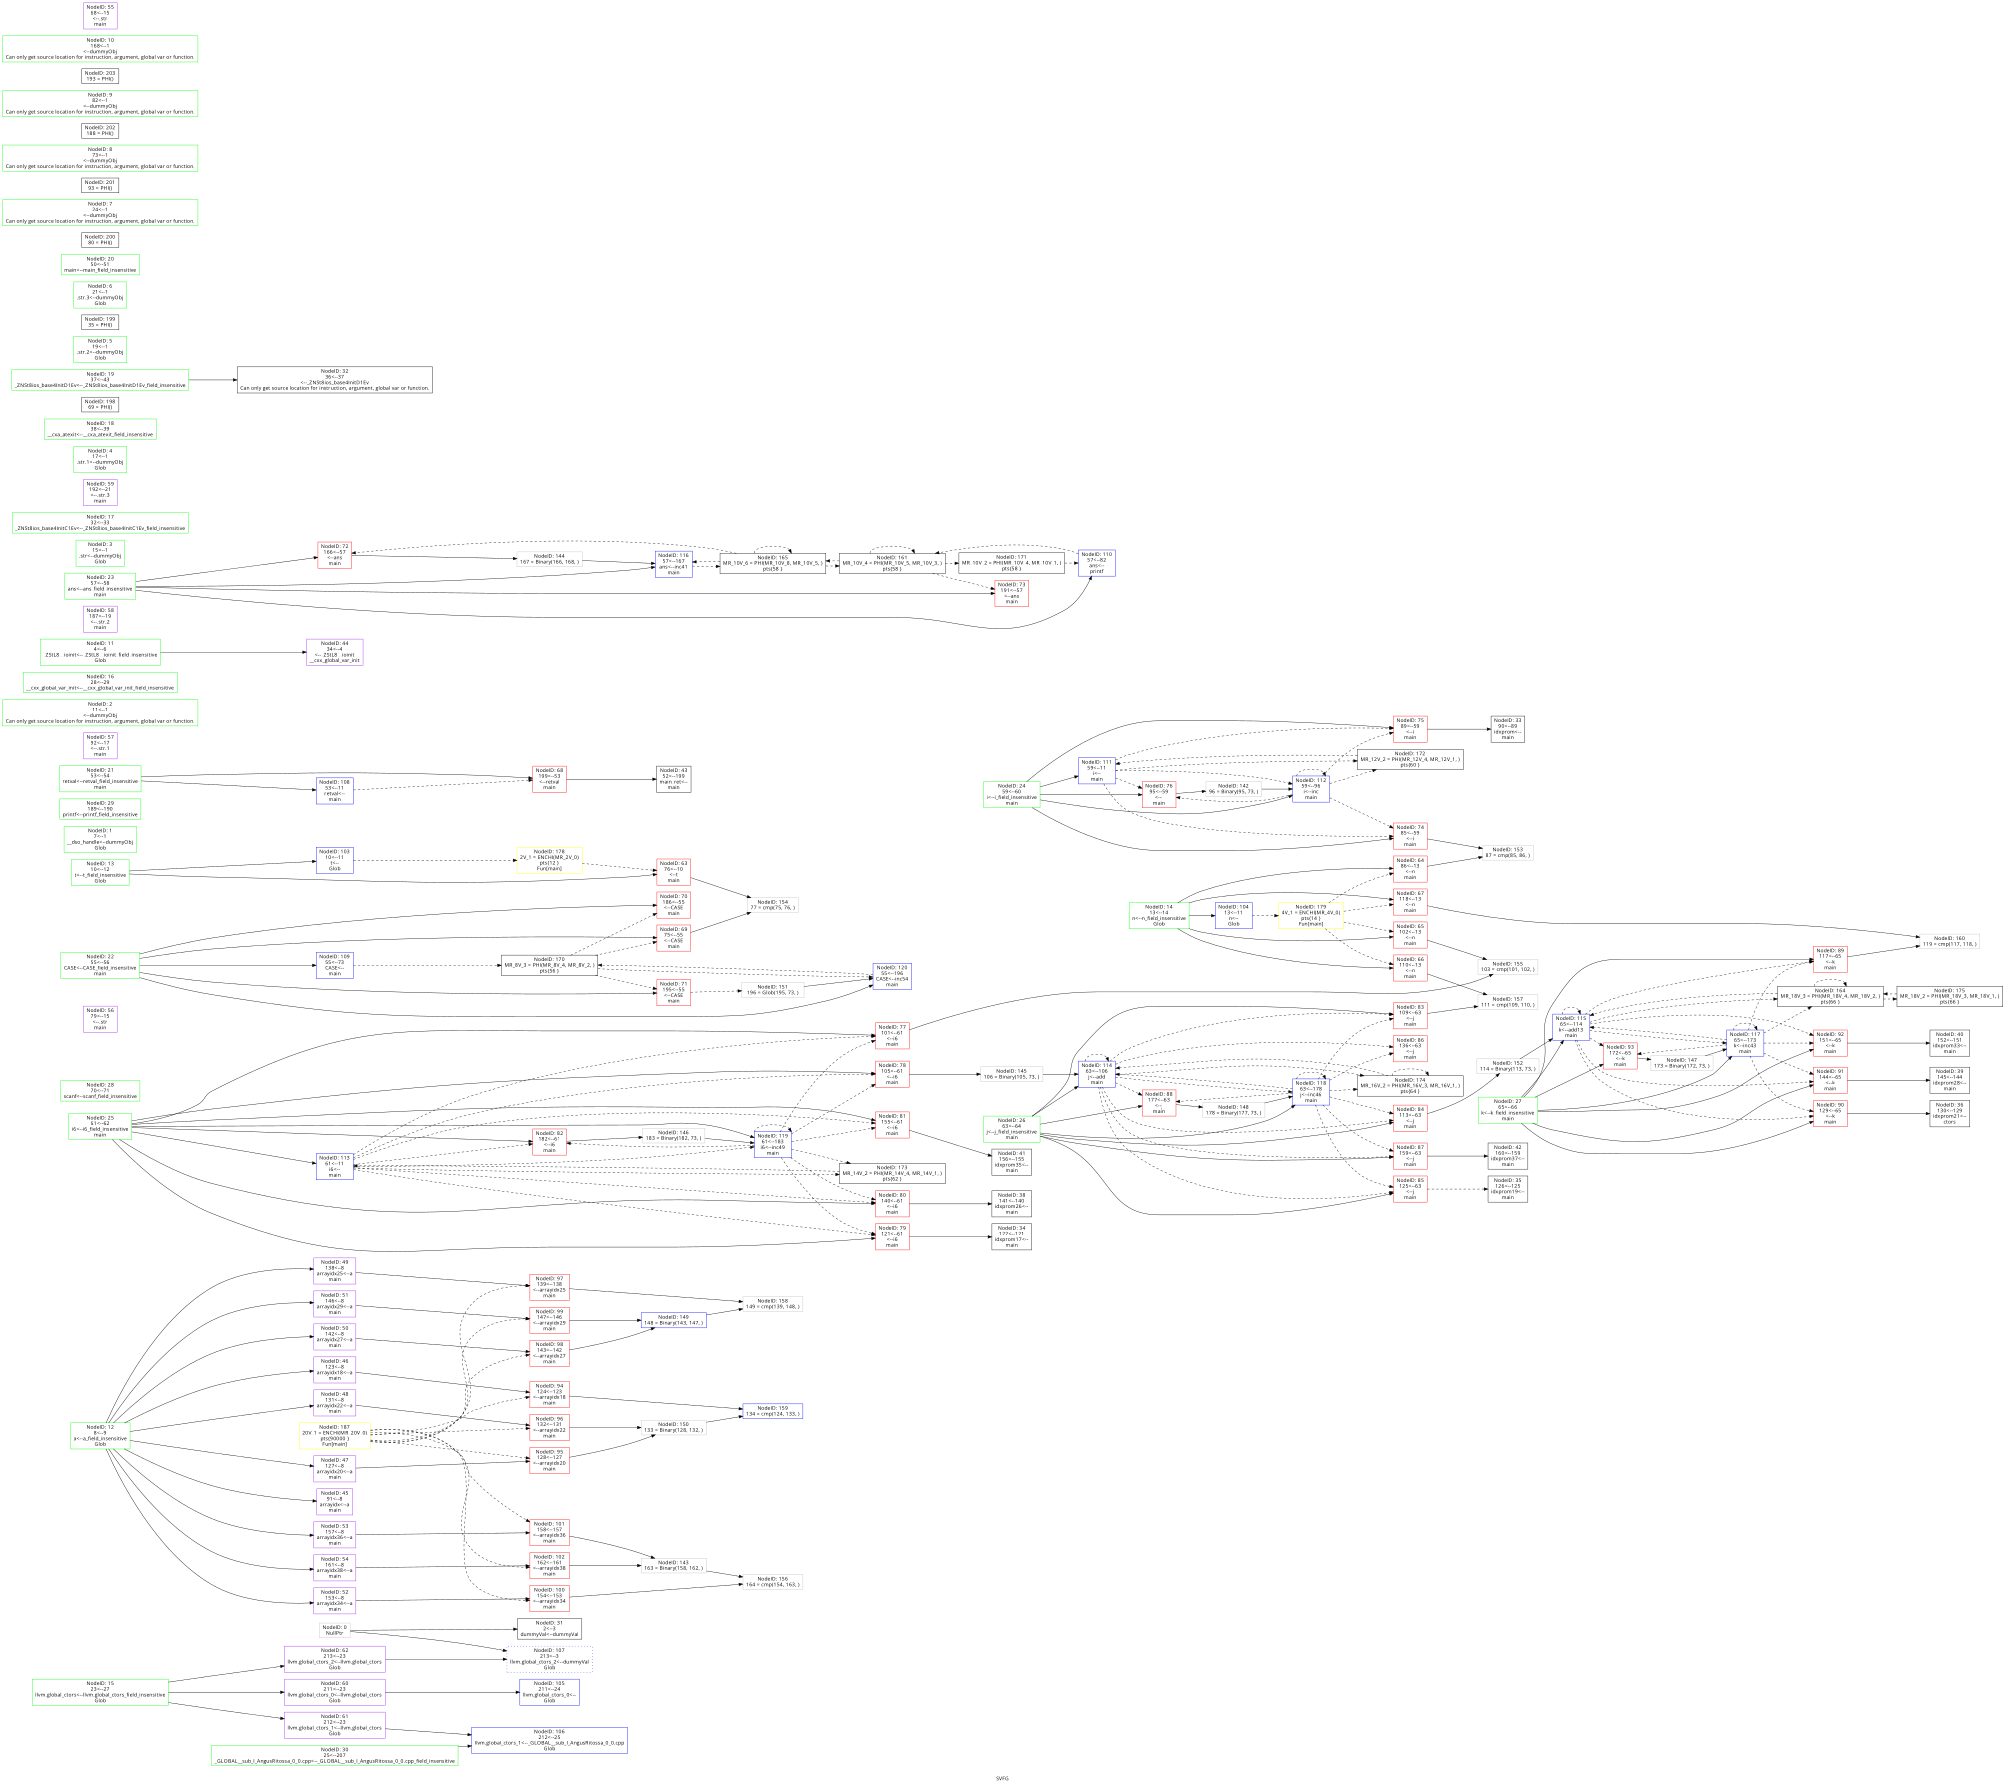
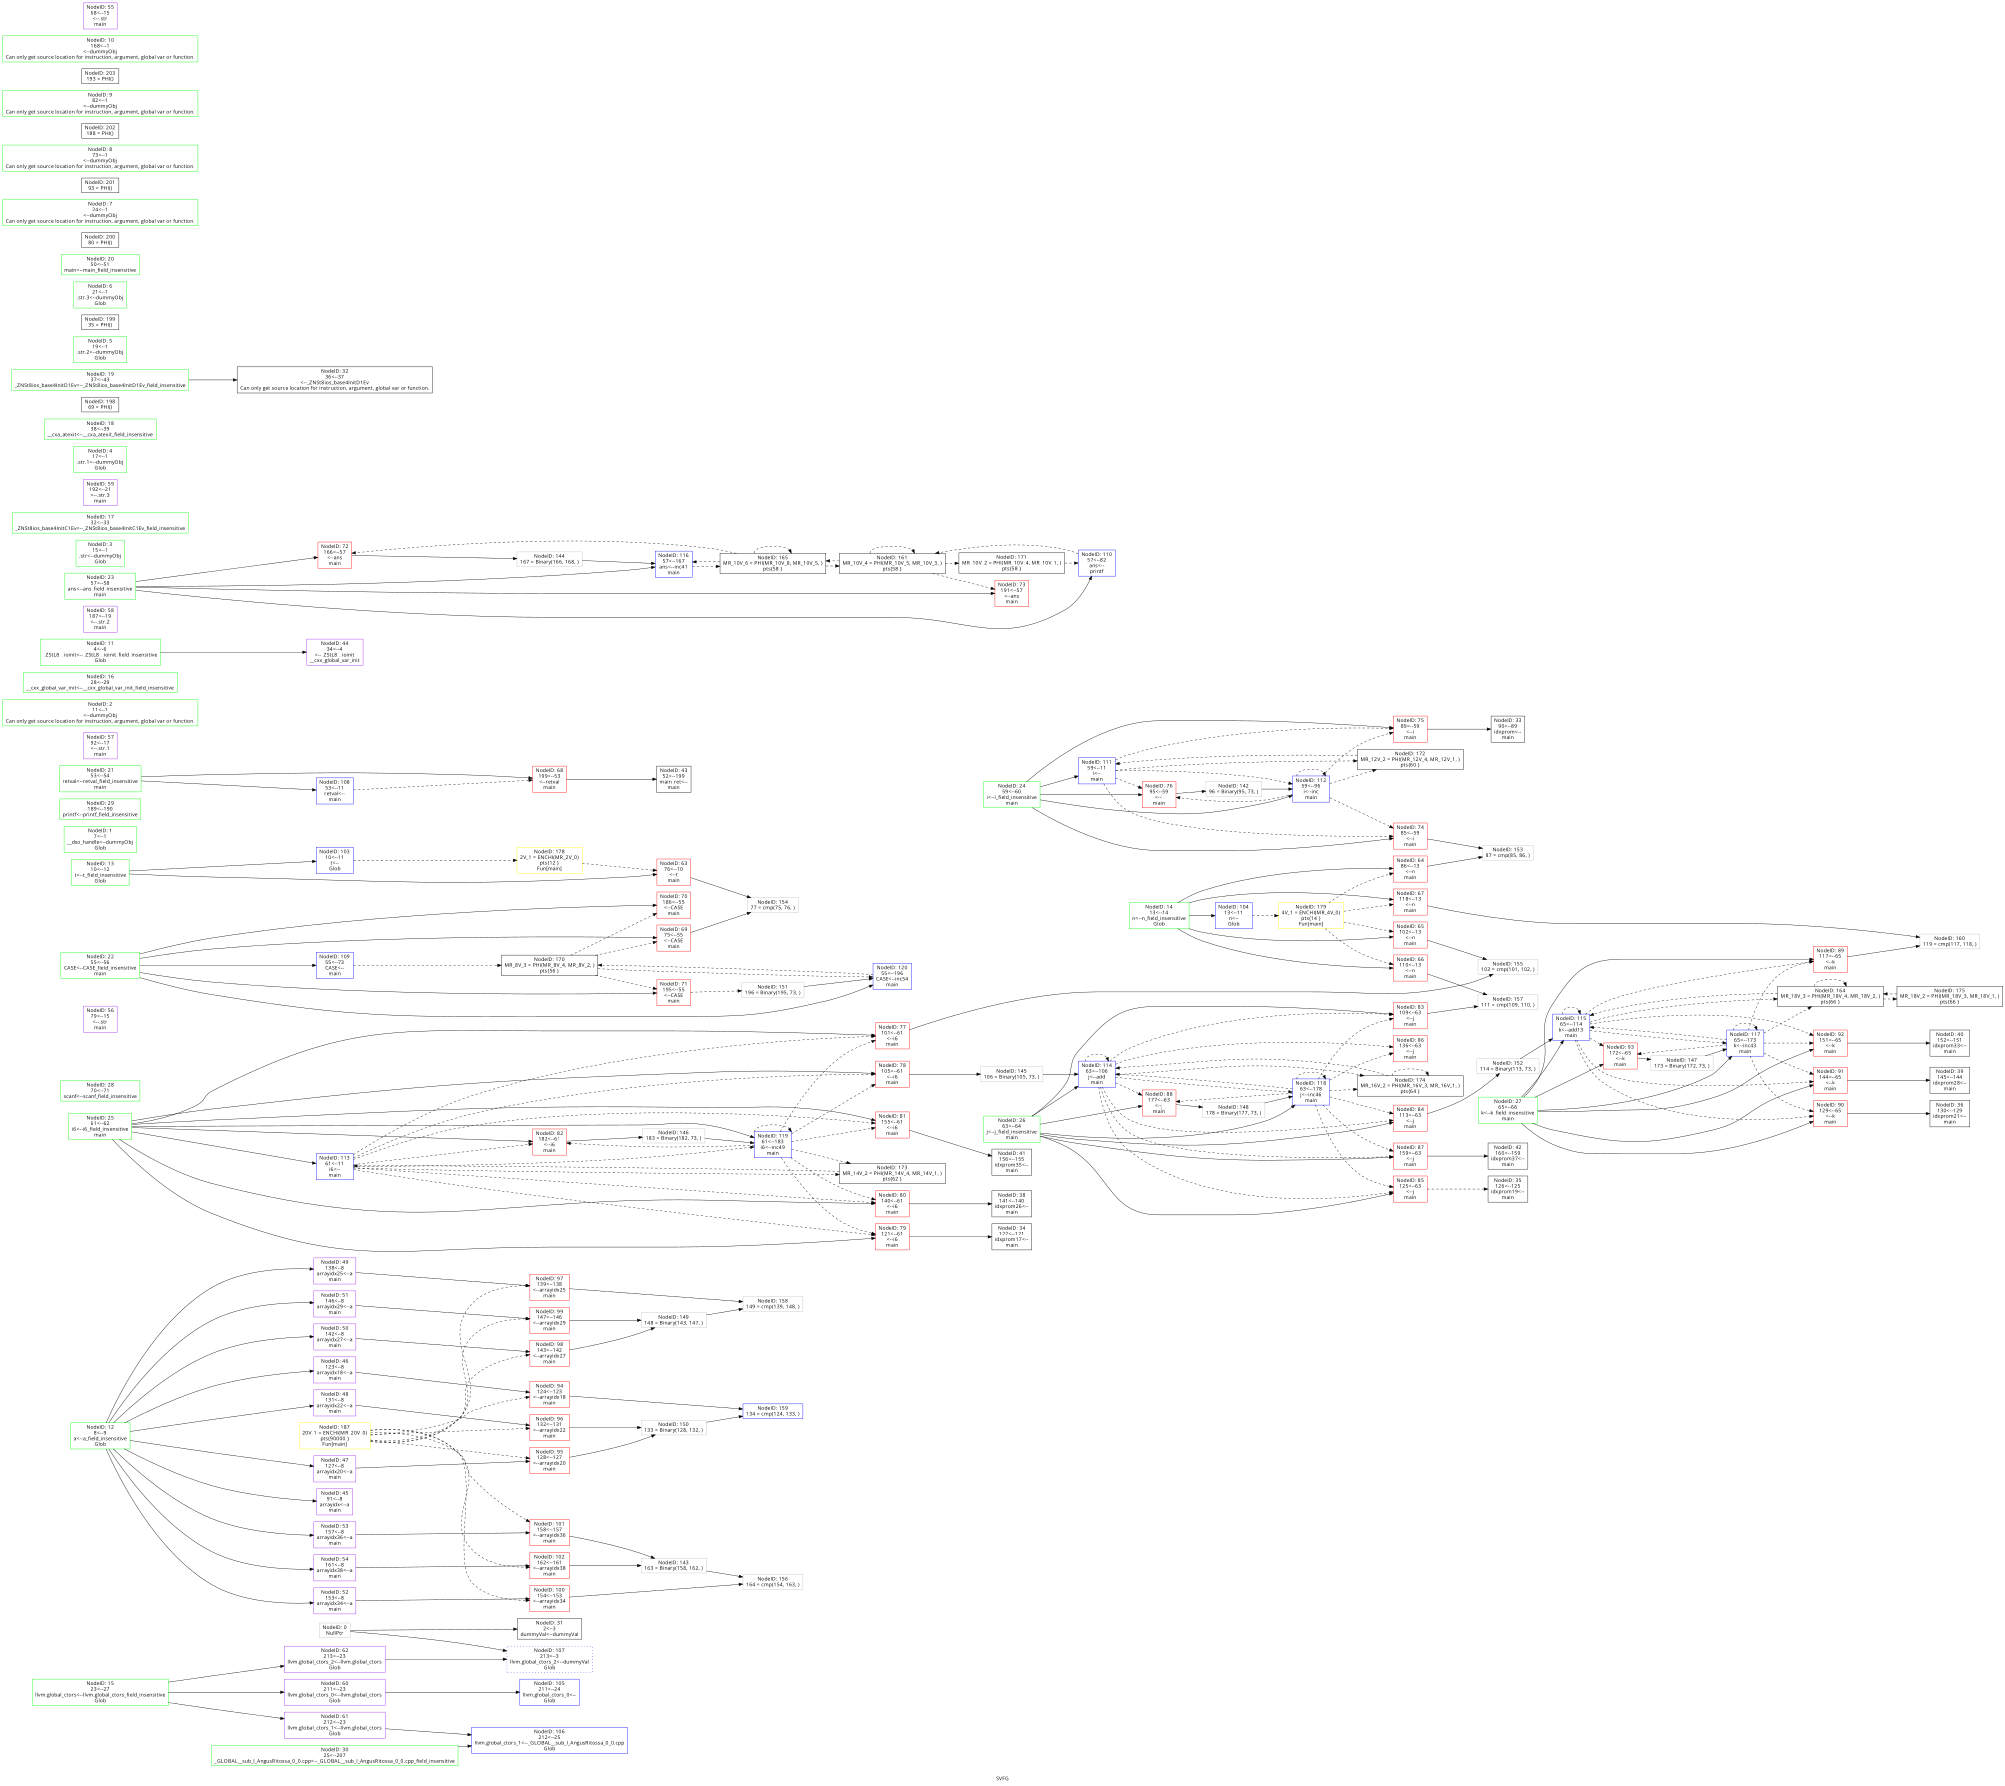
node "NodeID: 151": text "196 = Glob(195, 73, )" -> "196 = Binary(195, 73, )"
node "NodeID: 36": text "ctors" -> "main"
node "NodeID: 149": color blue -> grey
